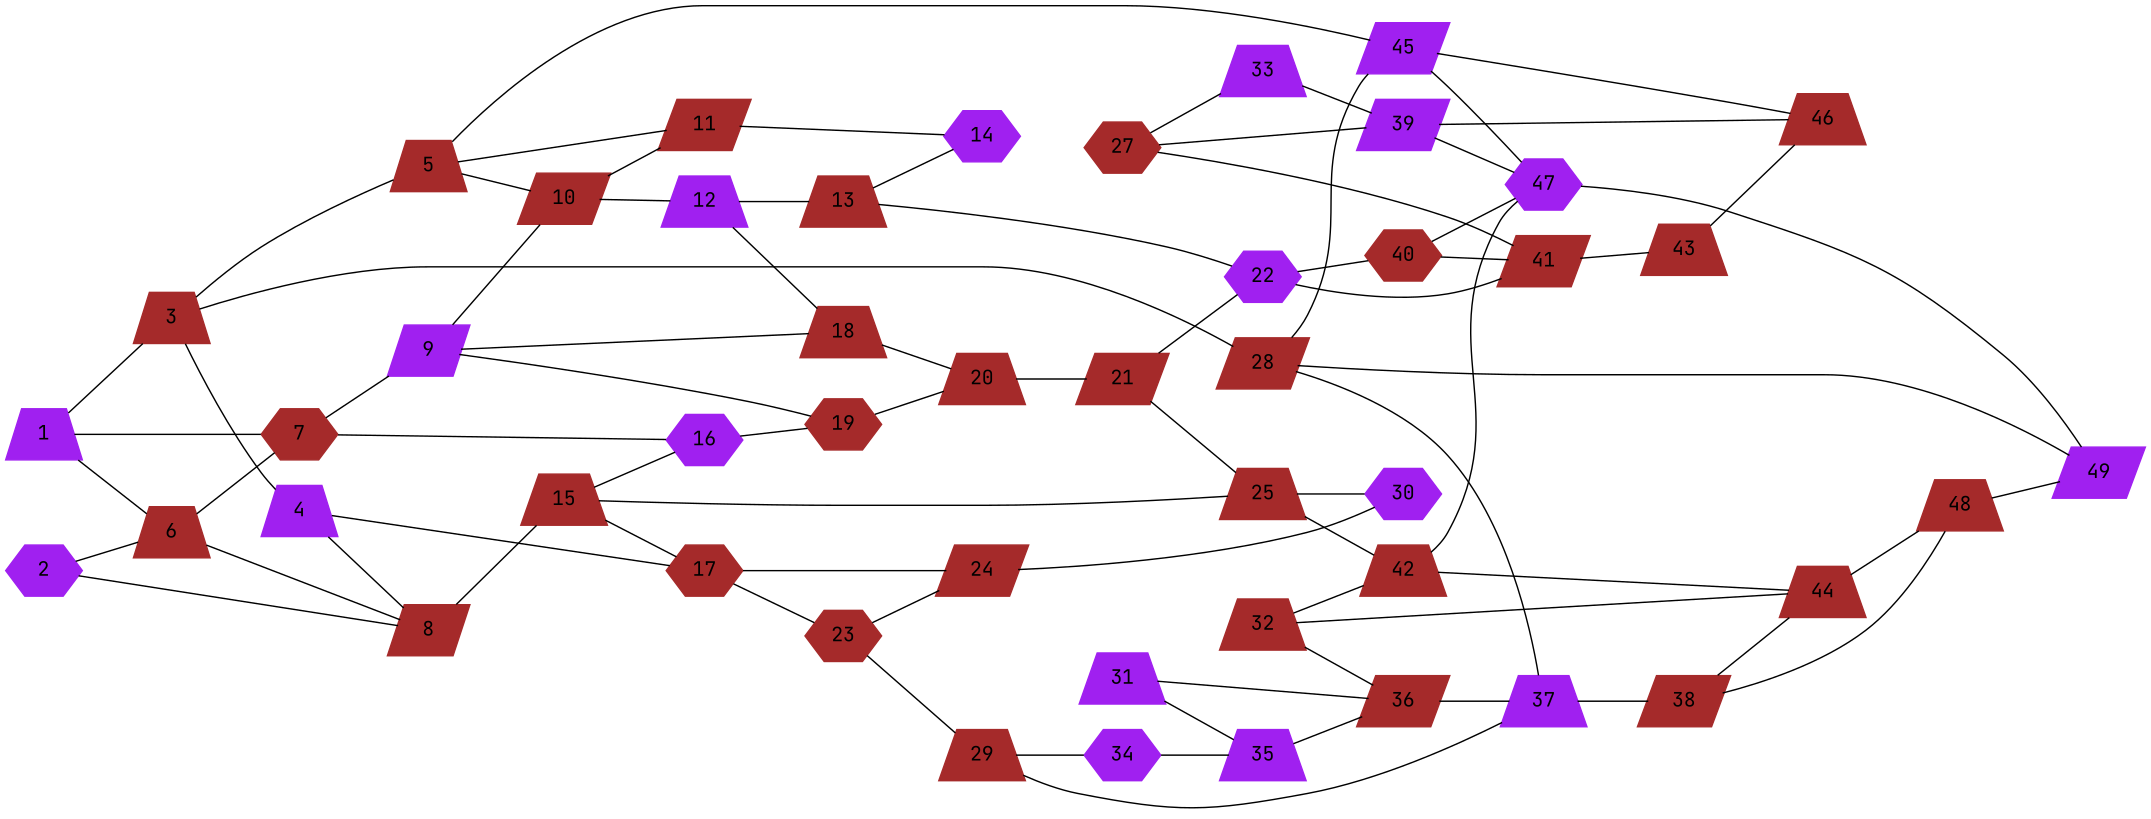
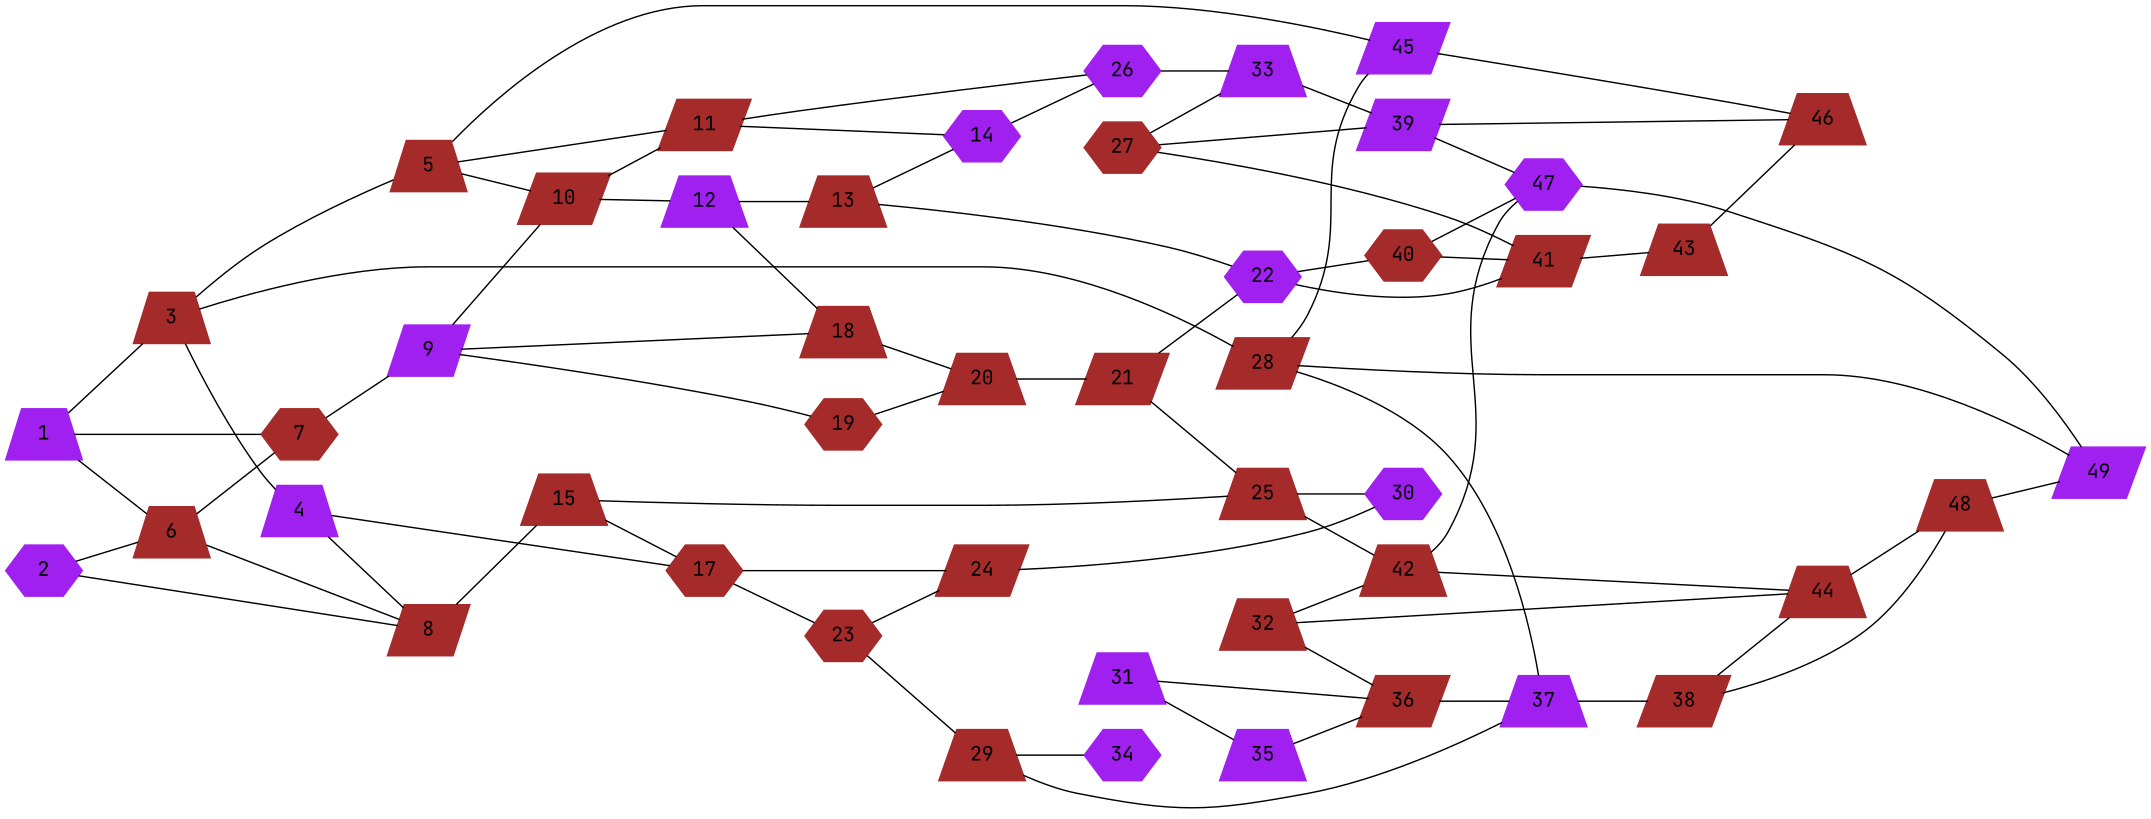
node "26": added
edge "45" -- "47": removed
node "16": removed
edge "34" -- "35": removed
